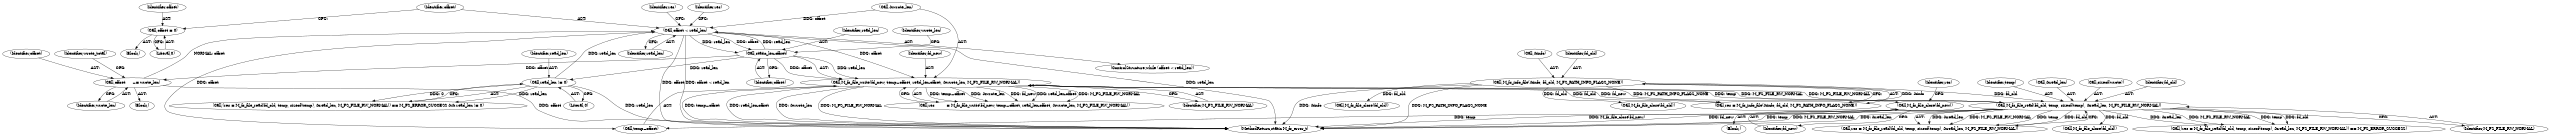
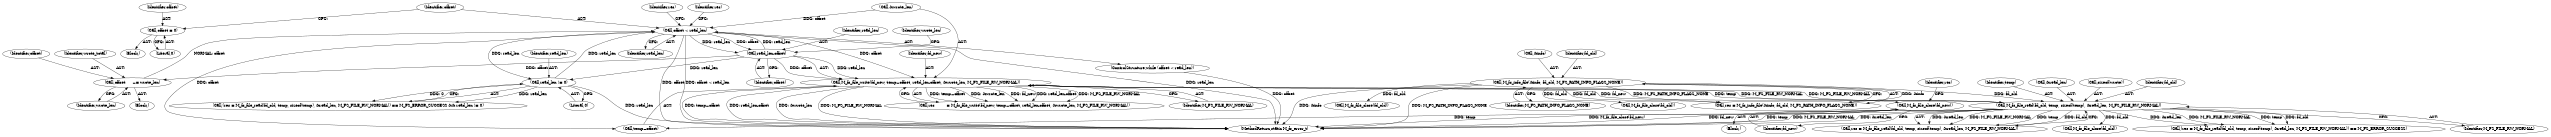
edge "(Call,offset < read_len)" -> "(Call,read_len != 0)": added, label "DDG: read_len"
node "(Call,static_len-offset)": label "(Call,static_len-offset)" -> "(Call,read_len-offset)"
edge "(Identifier,wrote_total)" -> "(Call,offset      += wrote_len)": label "CFG: " -> "AST: "
node "(Identifier,M_FS_PATH_INFO_FLAGS_NONE)": added
edge "(Call,offset      += wrote_len)" -> "(MethodReturn,static M_fs_error_t)": now "(ControlStructure,while (offset < read_len))" -> "(MethodReturn,static M_fs_error_t)"
